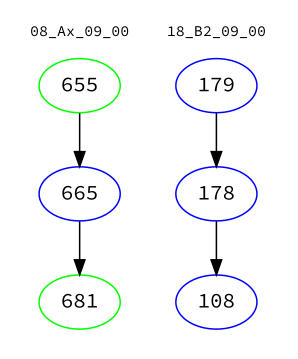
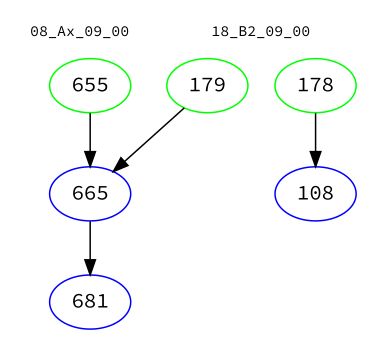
node "179": color blue -> green
edge "179" -> "178": now "179" -> "665"
node "178": color blue -> green
node "681": color green -> blue
